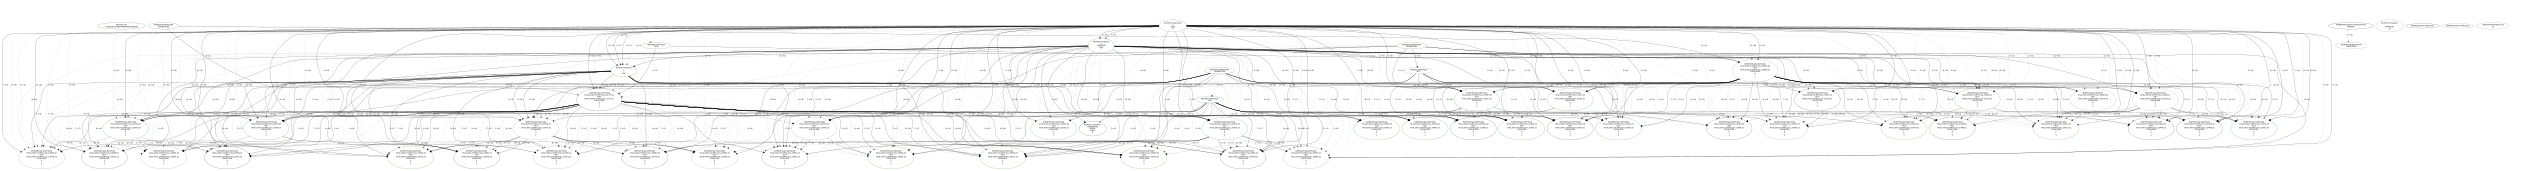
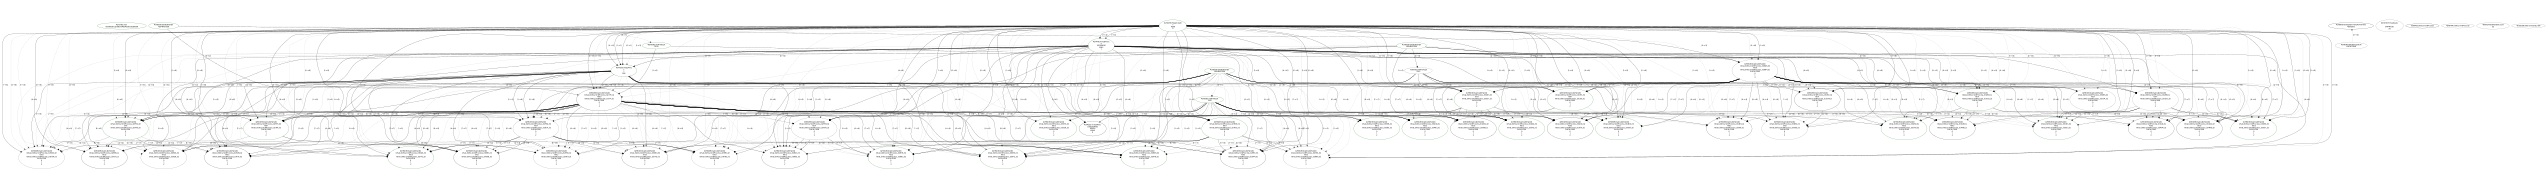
node "4220059.GetCommandLineA": added
edge "4218869.GetSystemTimeAsFileTime 4288292" -> "4219047.GetStartupInfoA 2147417564": reversed
